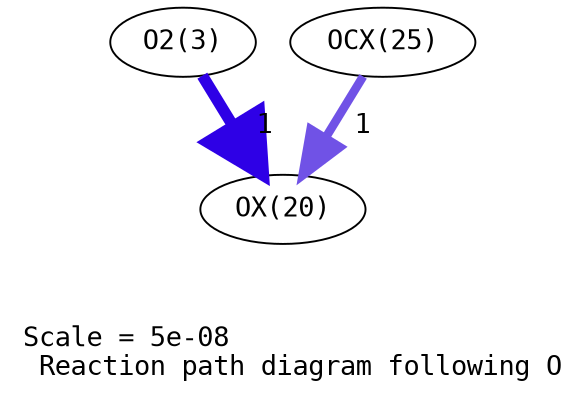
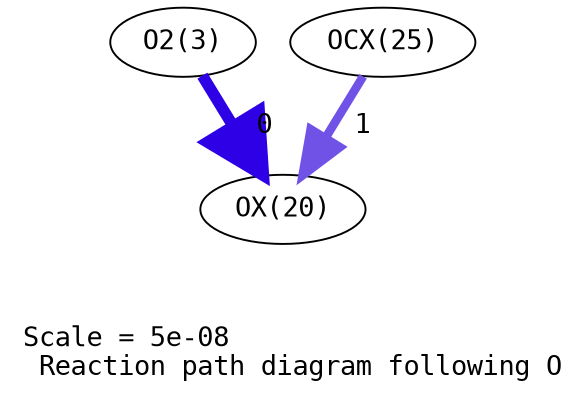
edge "O2(3)" -> "OX(20)": label " 1" -> " 0"
